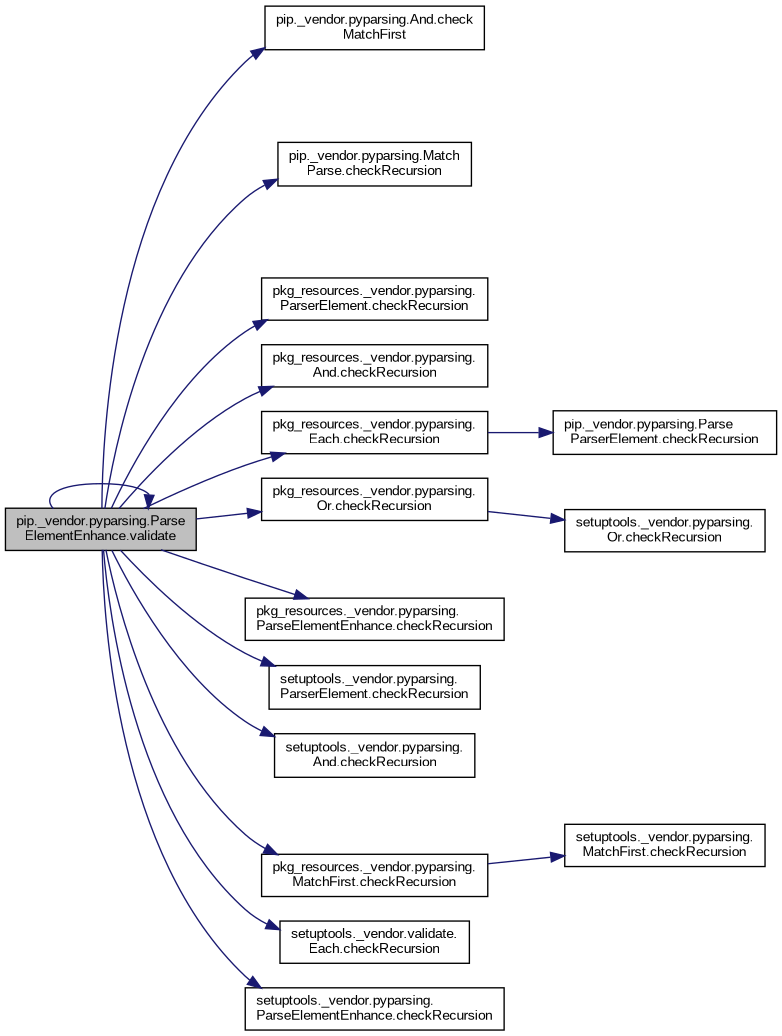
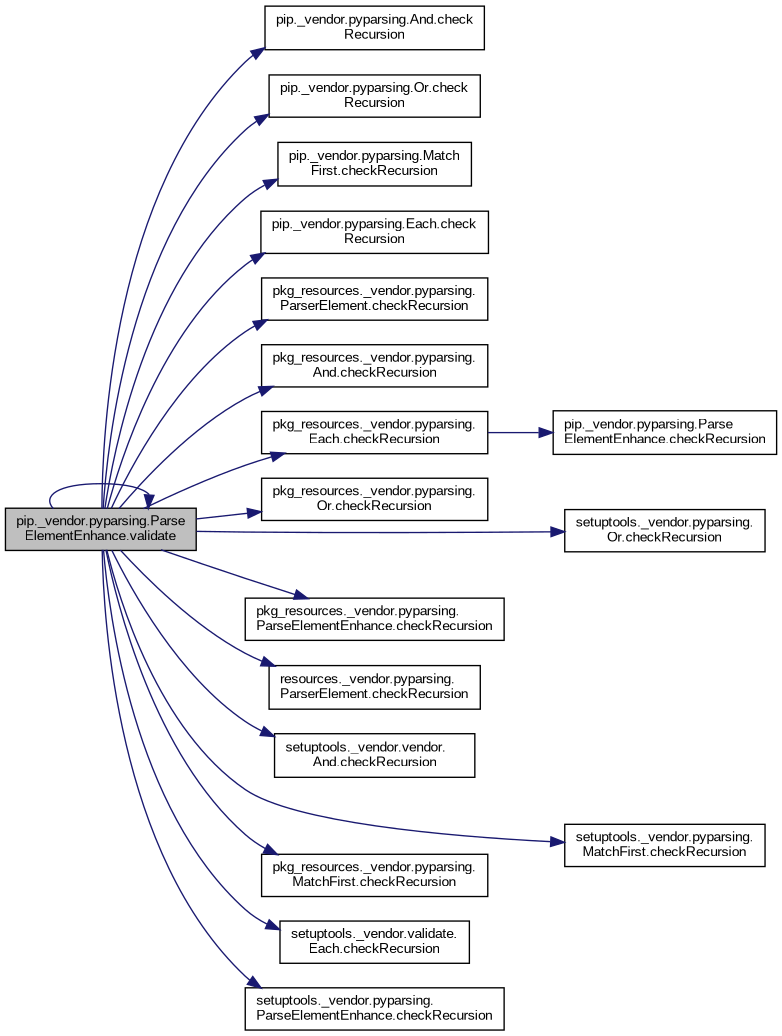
node "pip._vendor.pyparsing.And.check MatchFirst": label "pip._vendor.pyparsing.And.check MatchFirst" -> "pip._vendor.pyparsing.And.check Recursion"
node "pip._vendor.pyparsing.Or.check Recursion": added
node "pip._vendor.pyparsing.Match Parse.checkRecursion": label "pip._vendor.pyparsing.Match Parse.checkRecursion" -> "pip._vendor.pyparsing.Match First.checkRecursion"
node "pip._vendor.pyparsing.Each.check Recursion": added
node "pip._vendor.pyparsing.Parse ParserElement.checkRecursion": label "pip._vendor.pyparsing.Parse ParserElement.checkRecursion" -> "pip._vendor.pyparsing.Parse ElementEnhance.checkRecursion"
edge "pkg_resources._vendor.pyparsing. Or.checkRecursion" -> "setuptools._vendor.pyparsing. Or.checkRecursion": now "pip._vendor.pyparsing.Parse ElementEnhance.validate" -> "setuptools._vendor.pyparsing. Or.checkRecursion"
node "setuptools._vendor.pyparsing. ParserElement.checkRecursion": label "setuptools._vendor.pyparsing. ParserElement.checkRecursion" -> "resources._vendor.pyparsing. ParserElement.checkRecursion"
node "setuptools._vendor.pyparsing. And.checkRecursion": label "setuptools._vendor.pyparsing. And.checkRecursion" -> "setuptools._vendor.vendor. And.checkRecursion"
edge "pkg_resources._vendor.pyparsing. MatchFirst.checkRecursion" -> "setuptools._vendor.pyparsing. MatchFirst.checkRecursion": now "pip._vendor.pyparsing.Parse ElementEnhance.validate" -> "setuptools._vendor.pyparsing. MatchFirst.checkRecursion"
